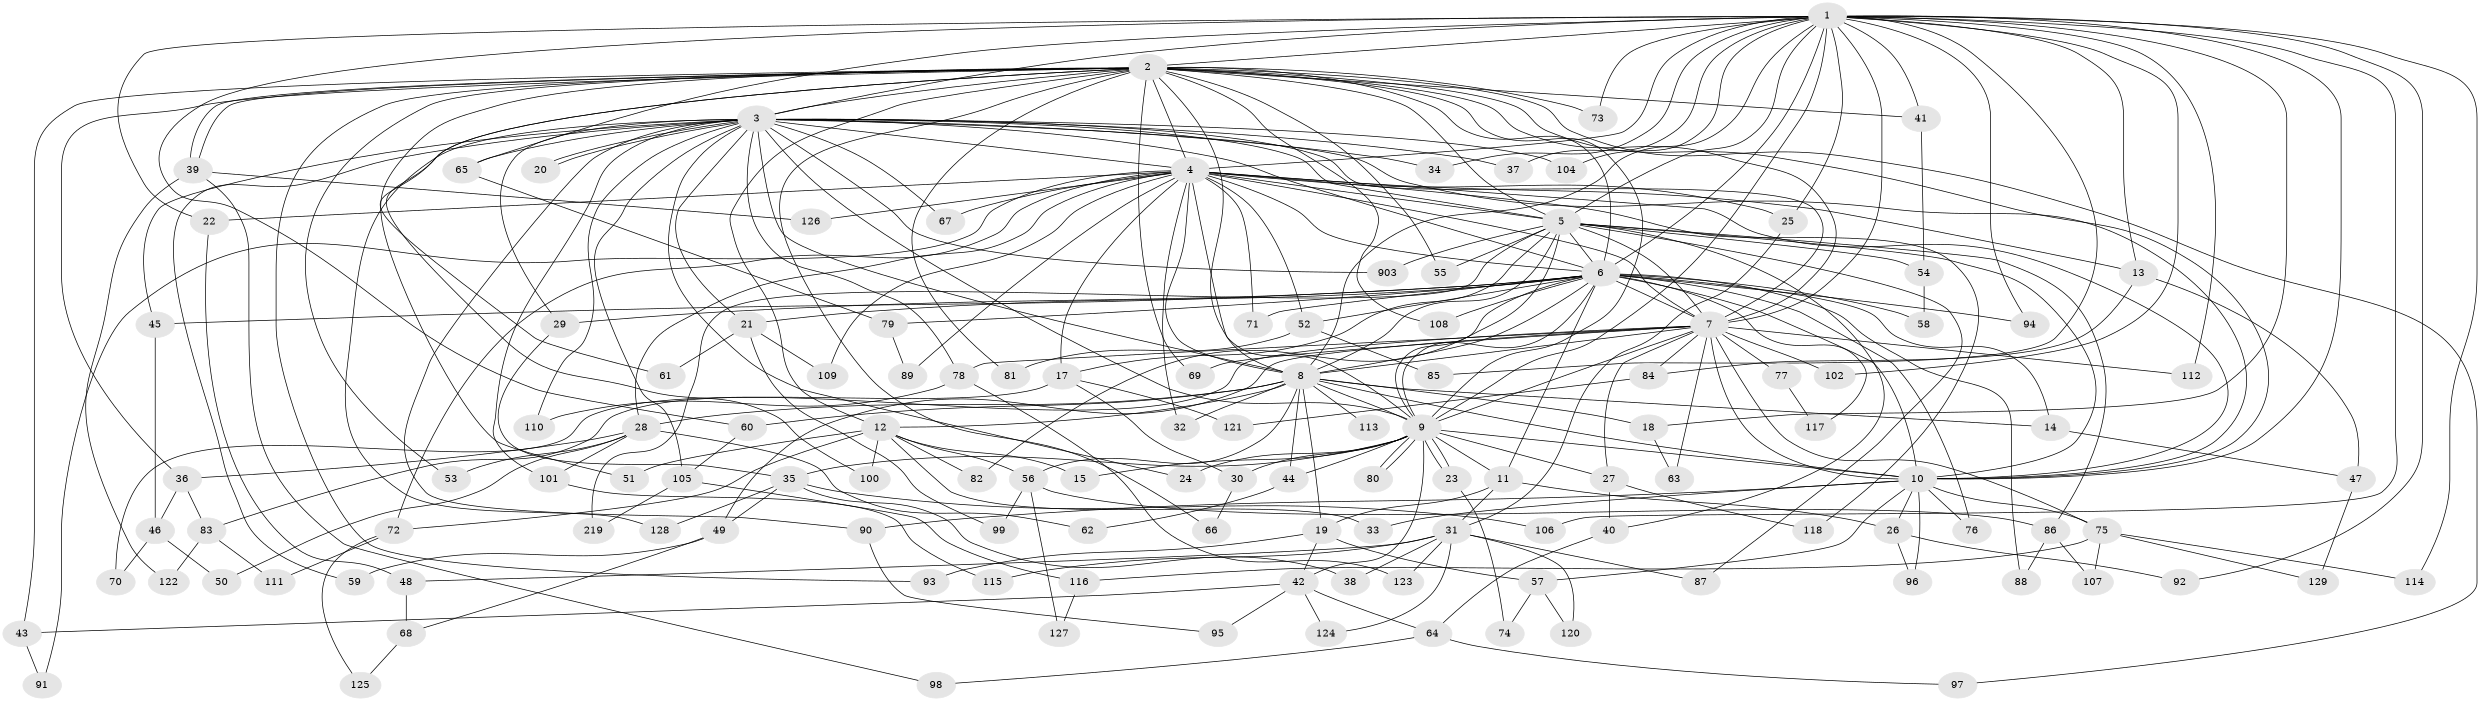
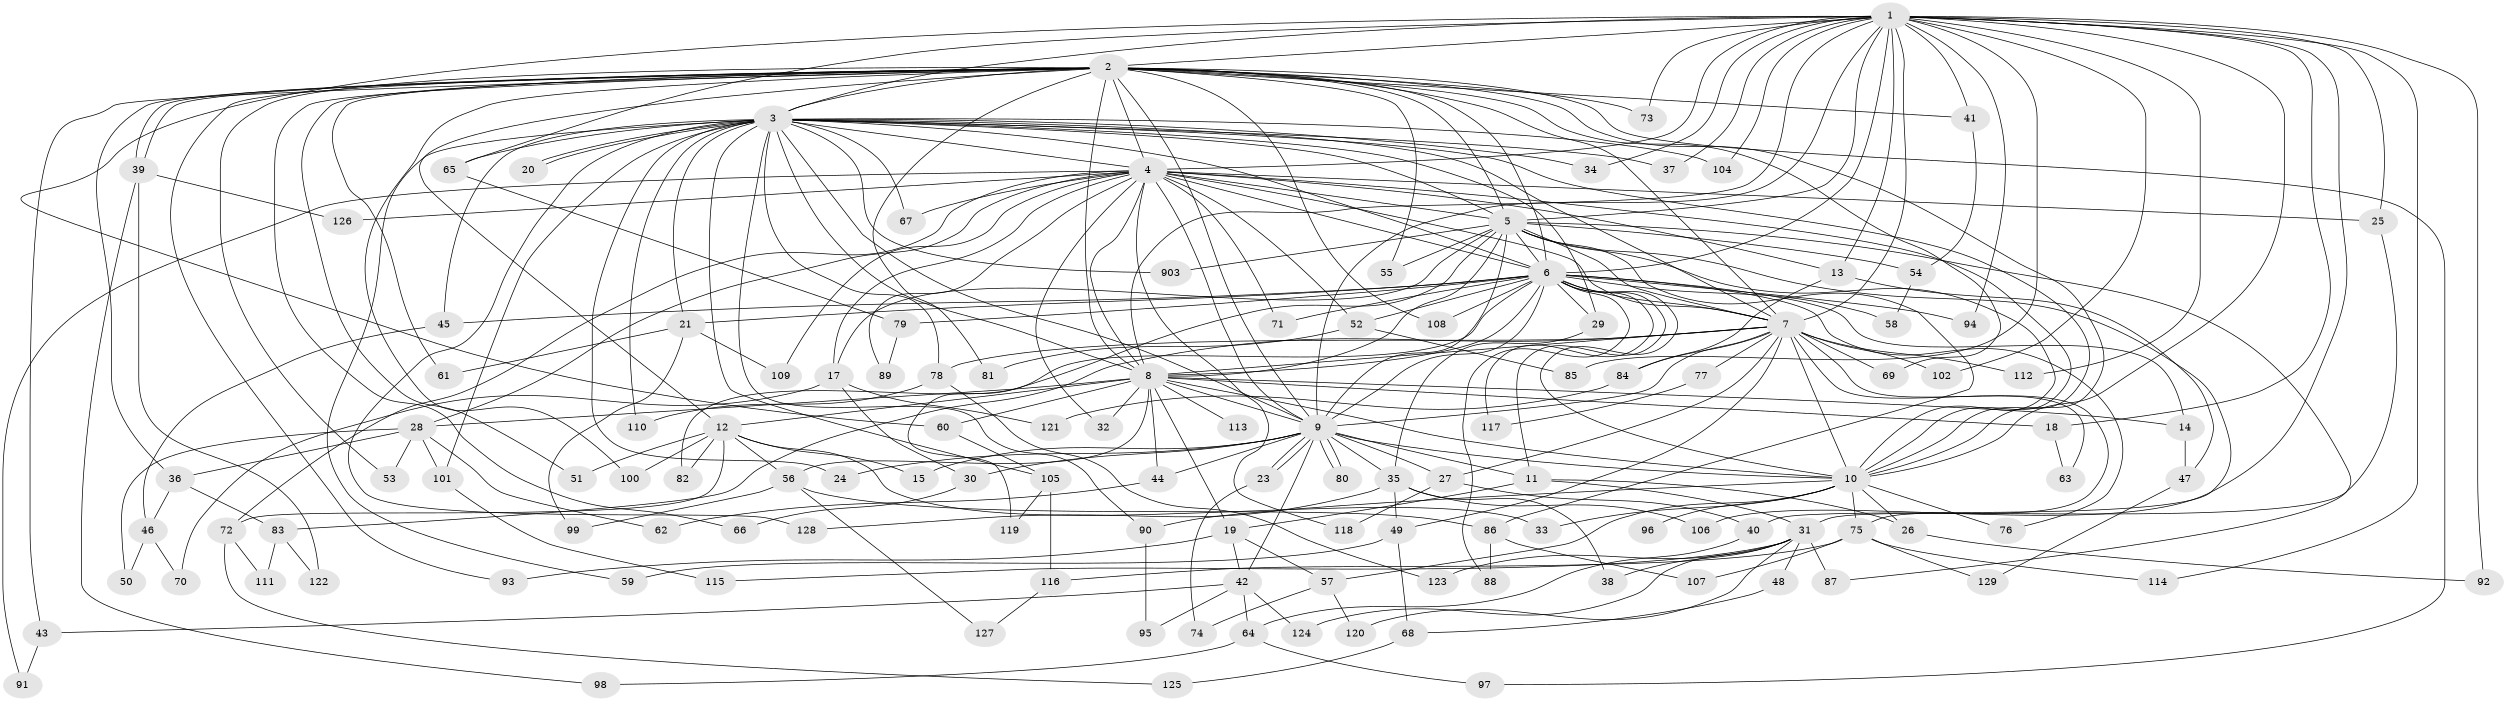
node "22": removed
node "219": label "219" -> "119"
edge "26" -- "96": removed
